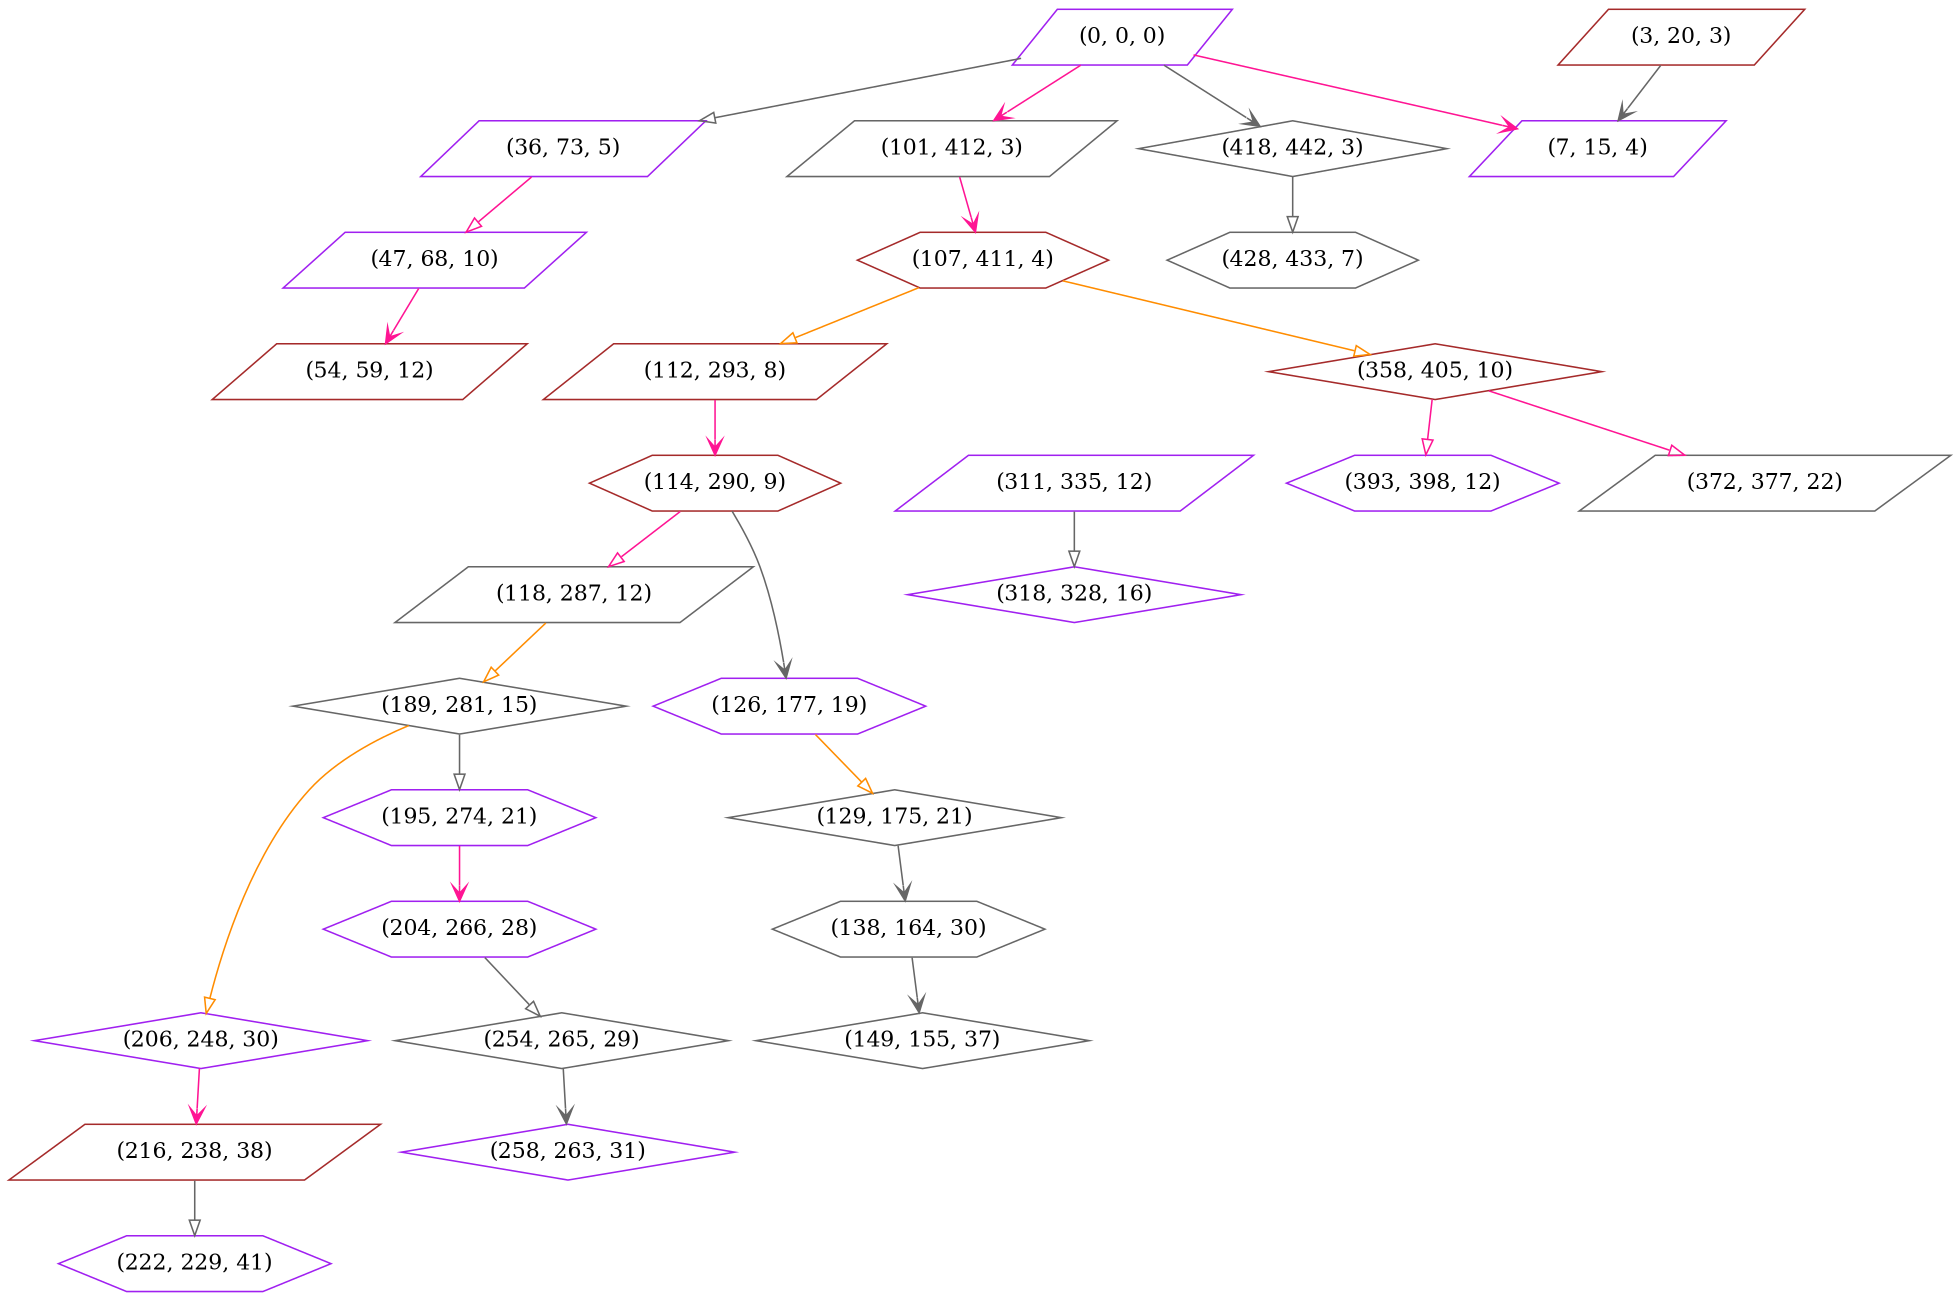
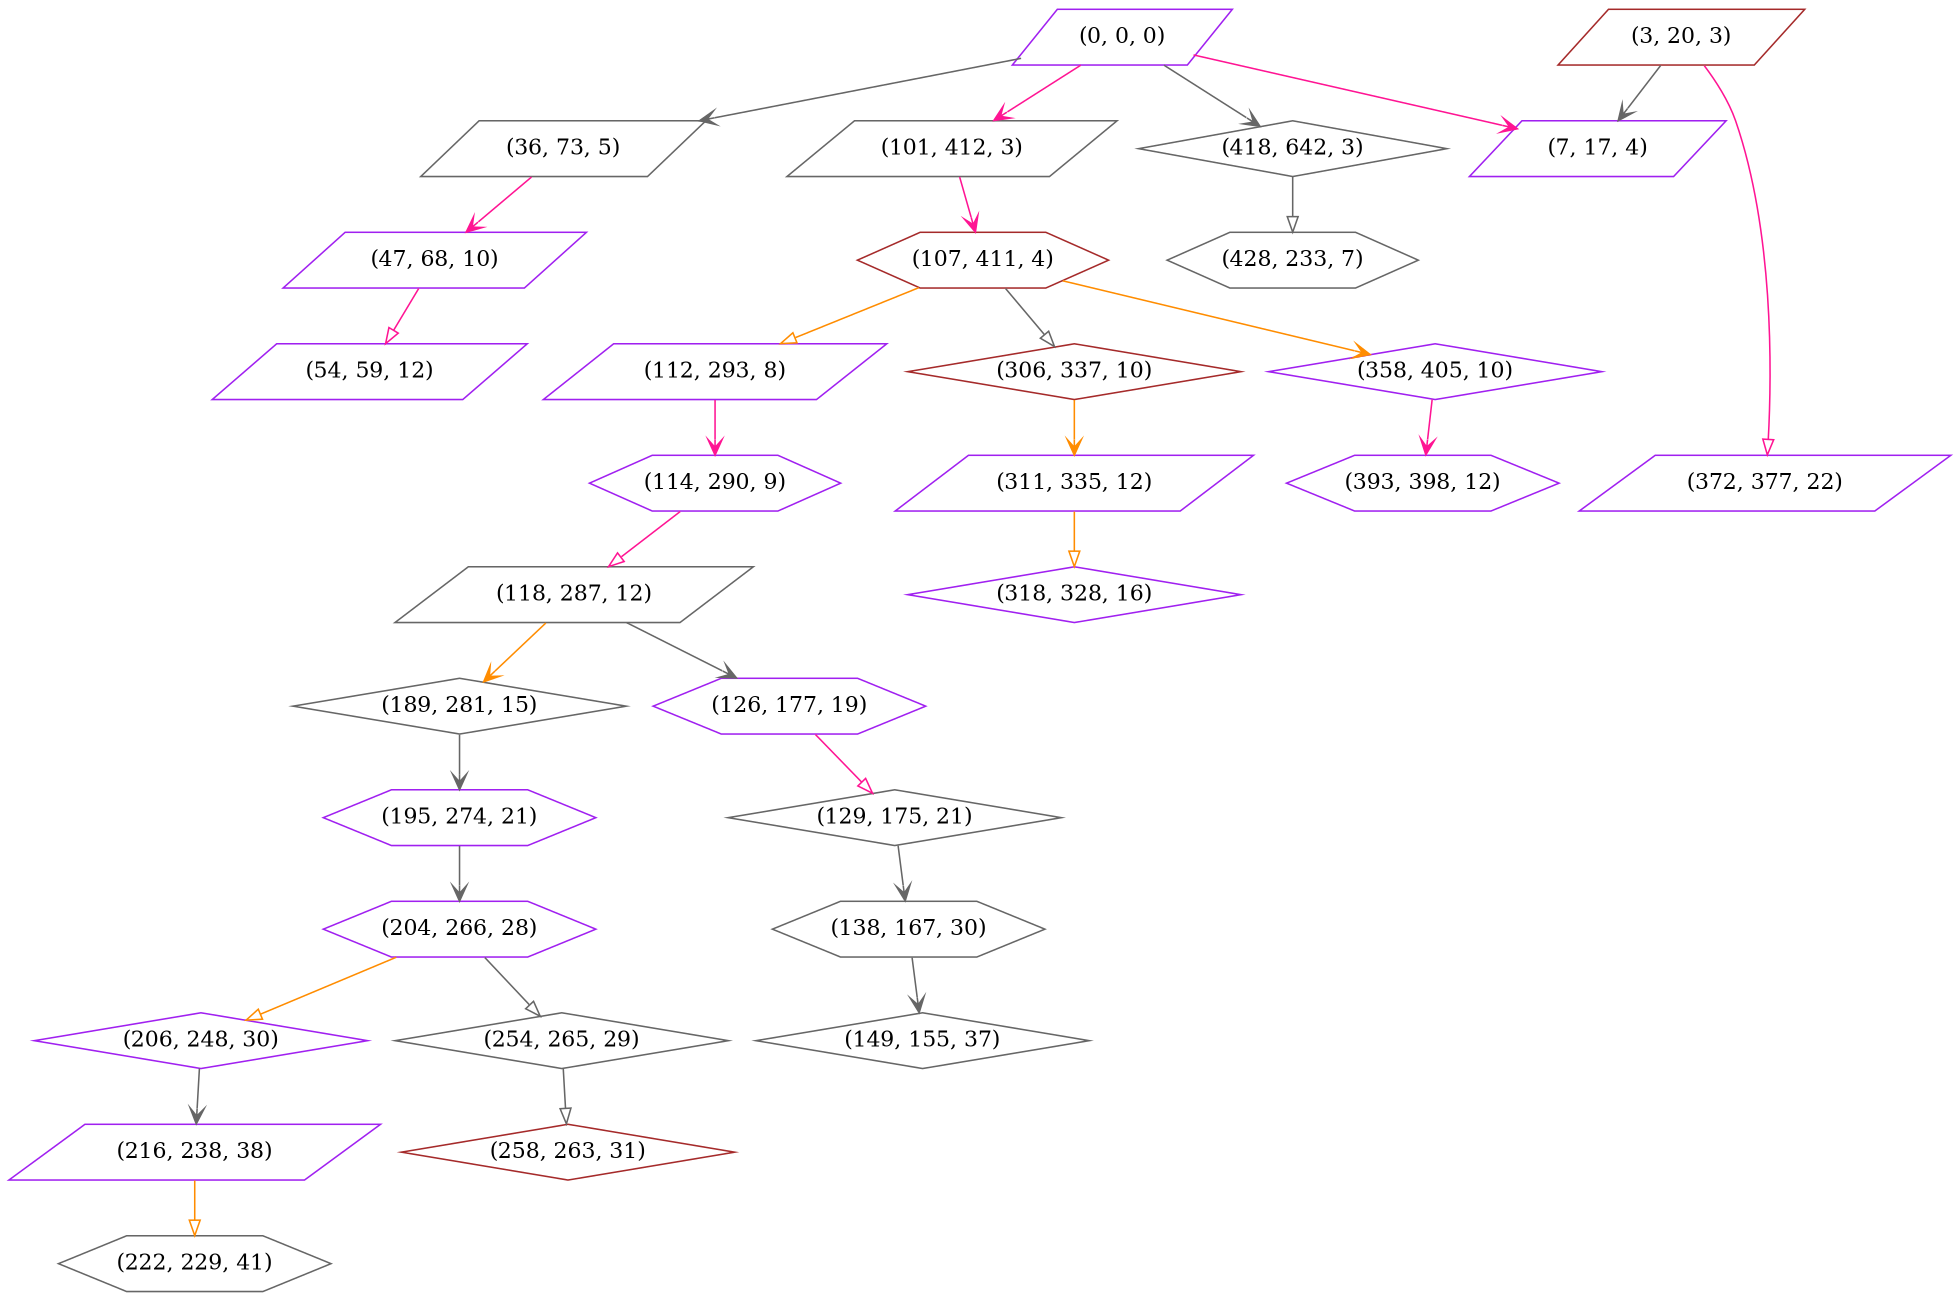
edge "(0, 0, 0)" -> "(36, 73, 5)": arrowhead onormal -> vee
node "(36, 73, 5)": color purple -> gray40
node "(418, 442, 3)": label "(418, 442, 3)" -> "(418, 642, 3)"
node "(7, 15, 4)": label "(7, 15, 4)" -> "(7, 17, 4)"
edge "(36, 73, 5)" -> "(47, 68, 10)": arrowhead onormal -> vee
node "(428, 433, 7)": label "(428, 433, 7)" -> "(428, 233, 7)"
edge "(47, 68, 10)" -> "(54, 59, 12)": arrowhead vee -> onormal
edge "(107, 411, 4)" -> "(358, 405, 10)": arrowhead onormal -> vee
node "(54, 59, 12)": color brown -> purple
node "(112, 293, 8)": color brown -> purple
node "(306, 337, 10)": added
node "(358, 405, 10)": color brown -> purple
edge "(358, 405, 10)" -> "(393, 398, 12)": arrowhead onormal -> vee
edge "(358, 405, 10)" -> "(372, 377, 22)": now "(3, 20, 3)" -> "(372, 377, 22)"
node "(114, 290, 9)": color brown -> purple
node "(372, 377, 22)": color gray40 -> purple
edge "(311, 335, 12)" -> "(318, 328, 16)": color gray40 -> darkorange
edge "(114, 290, 9)" -> "(126, 177, 19)": now "(118, 287, 12)" -> "(126, 177, 19)"
edge "(118, 287, 12)" -> "(189, 281, 15)": arrowhead onormal -> vee
edge "(189, 281, 15)" -> "(195, 274, 21)": arrowhead onormal -> vee
edge "(126, 177, 19)" -> "(129, 175, 21)": color darkorange -> deeppink
edge "(189, 281, 15)" -> "(206, 248, 30)": now "(204, 266, 28)" -> "(206, 248, 30)"
edge "(195, 274, 21)" -> "(204, 266, 28)": color deeppink -> gray40
node "(138, 164, 30)": label "(138, 164, 30)" -> "(138, 167, 30)"
edge "(206, 248, 30)" -> "(216, 238, 38)": color deeppink -> gray40
edge "(254, 265, 29)" -> "(258, 263, 31)": arrowhead vee -> onormal
node "(216, 238, 38)": color brown -> purple
node "(258, 263, 31)": color purple -> brown
edge "(216, 238, 38)" -> "(222, 229, 41)": color gray40 -> darkorange
node "(222, 229, 41)": color purple -> gray40
